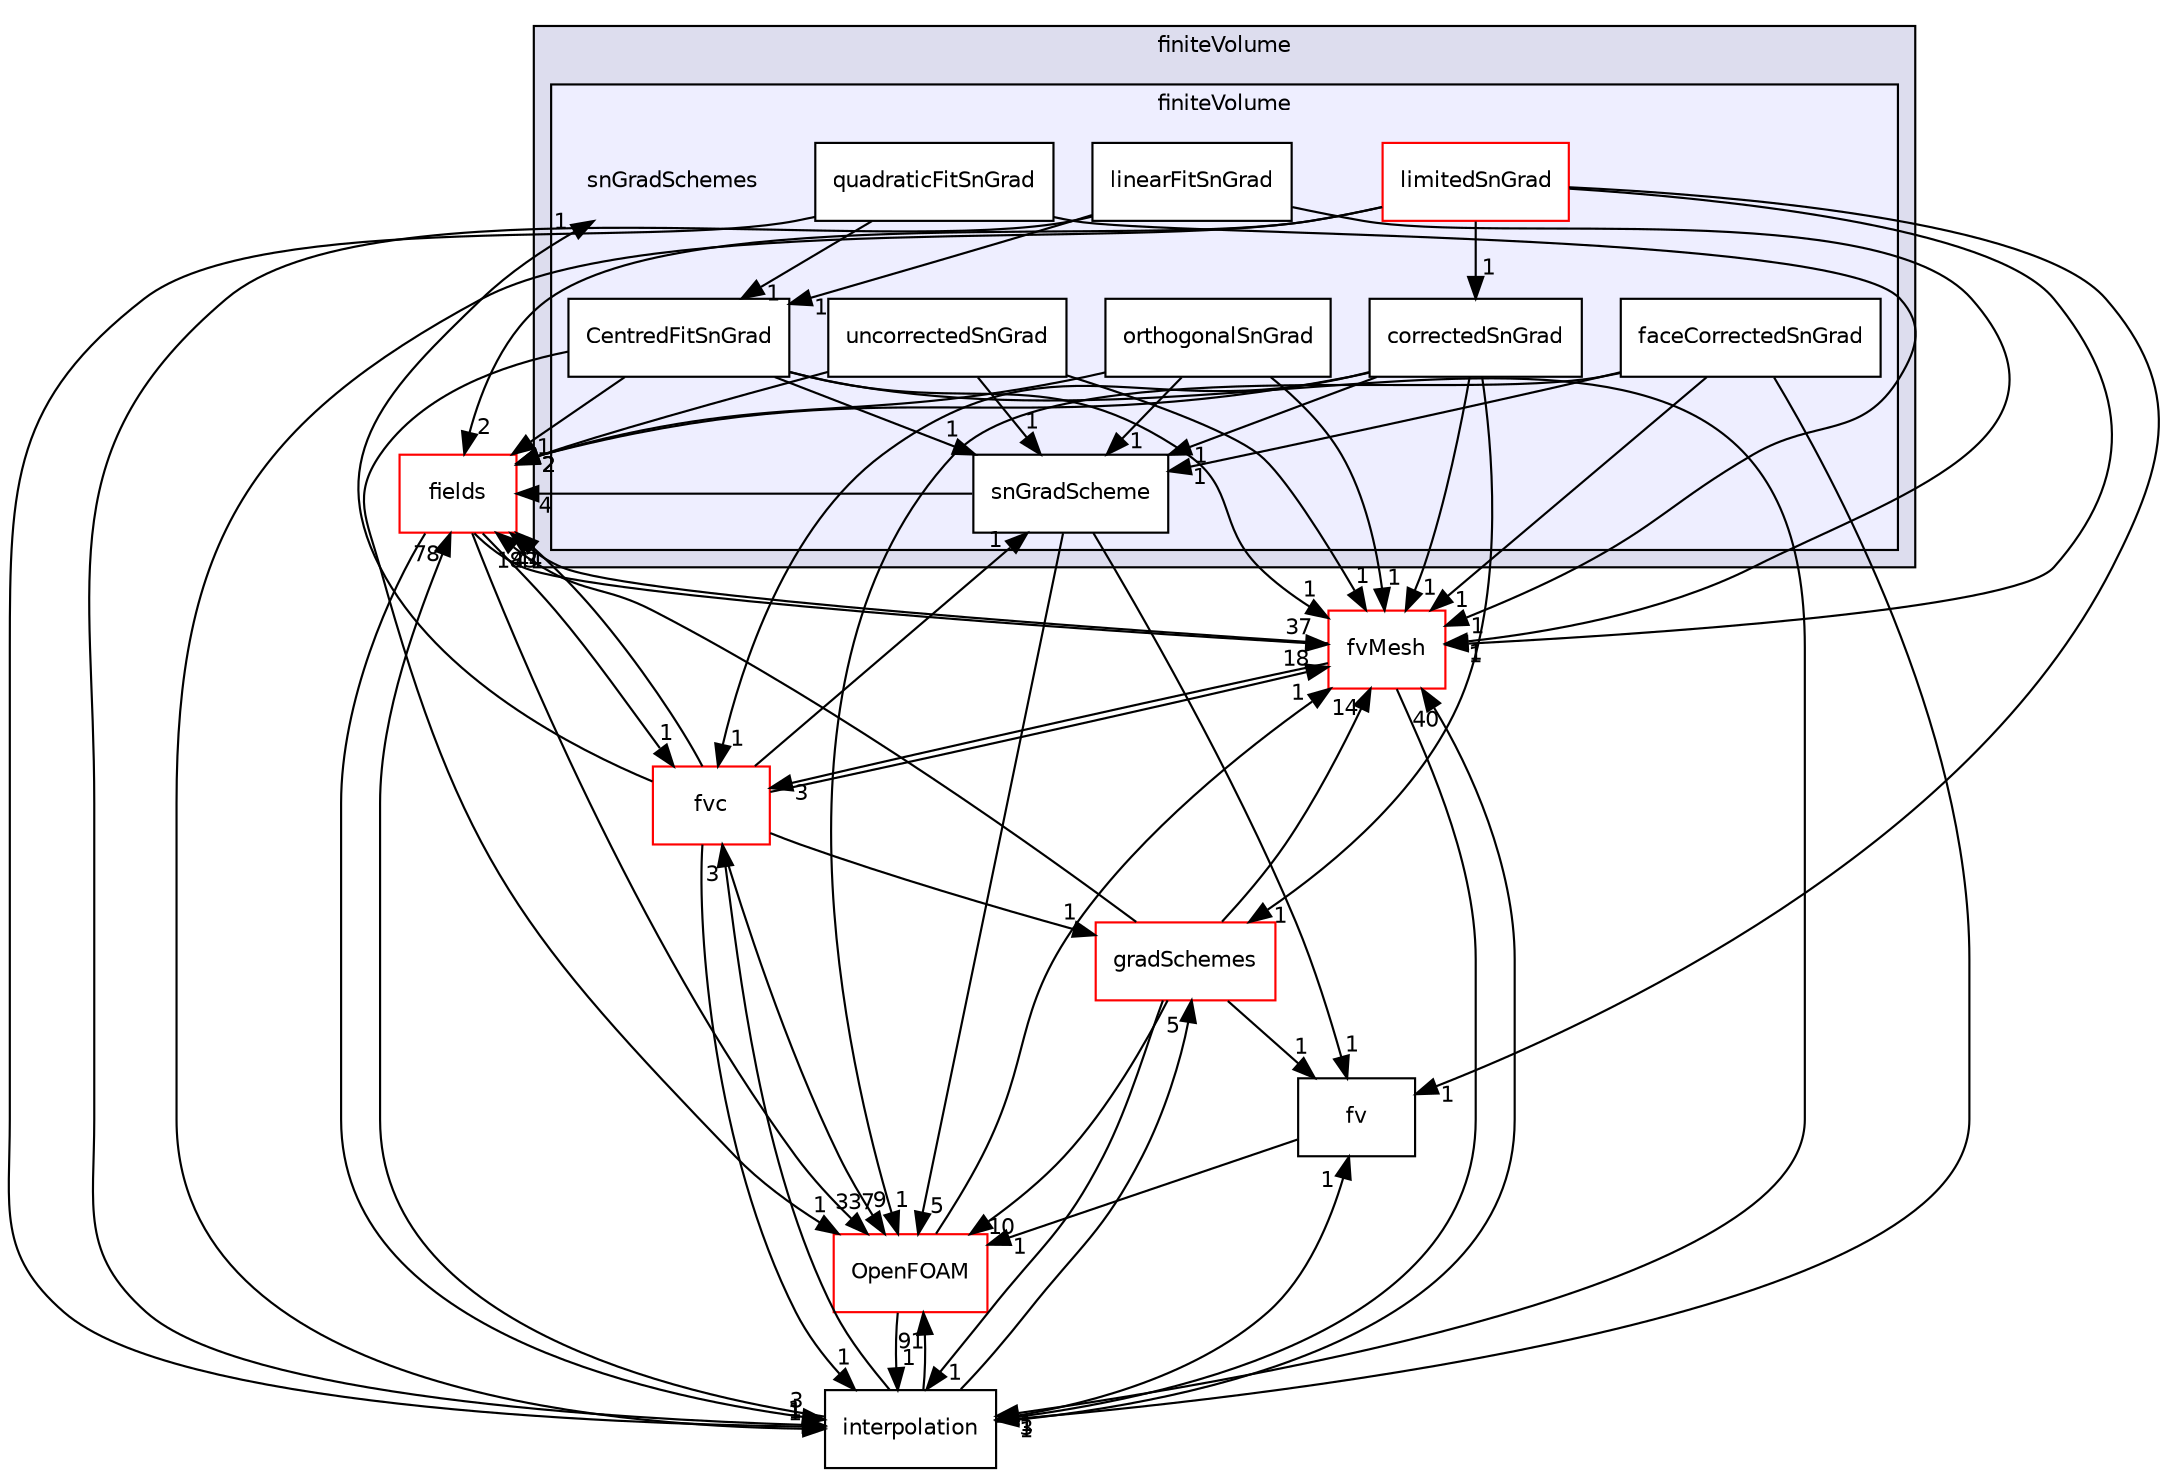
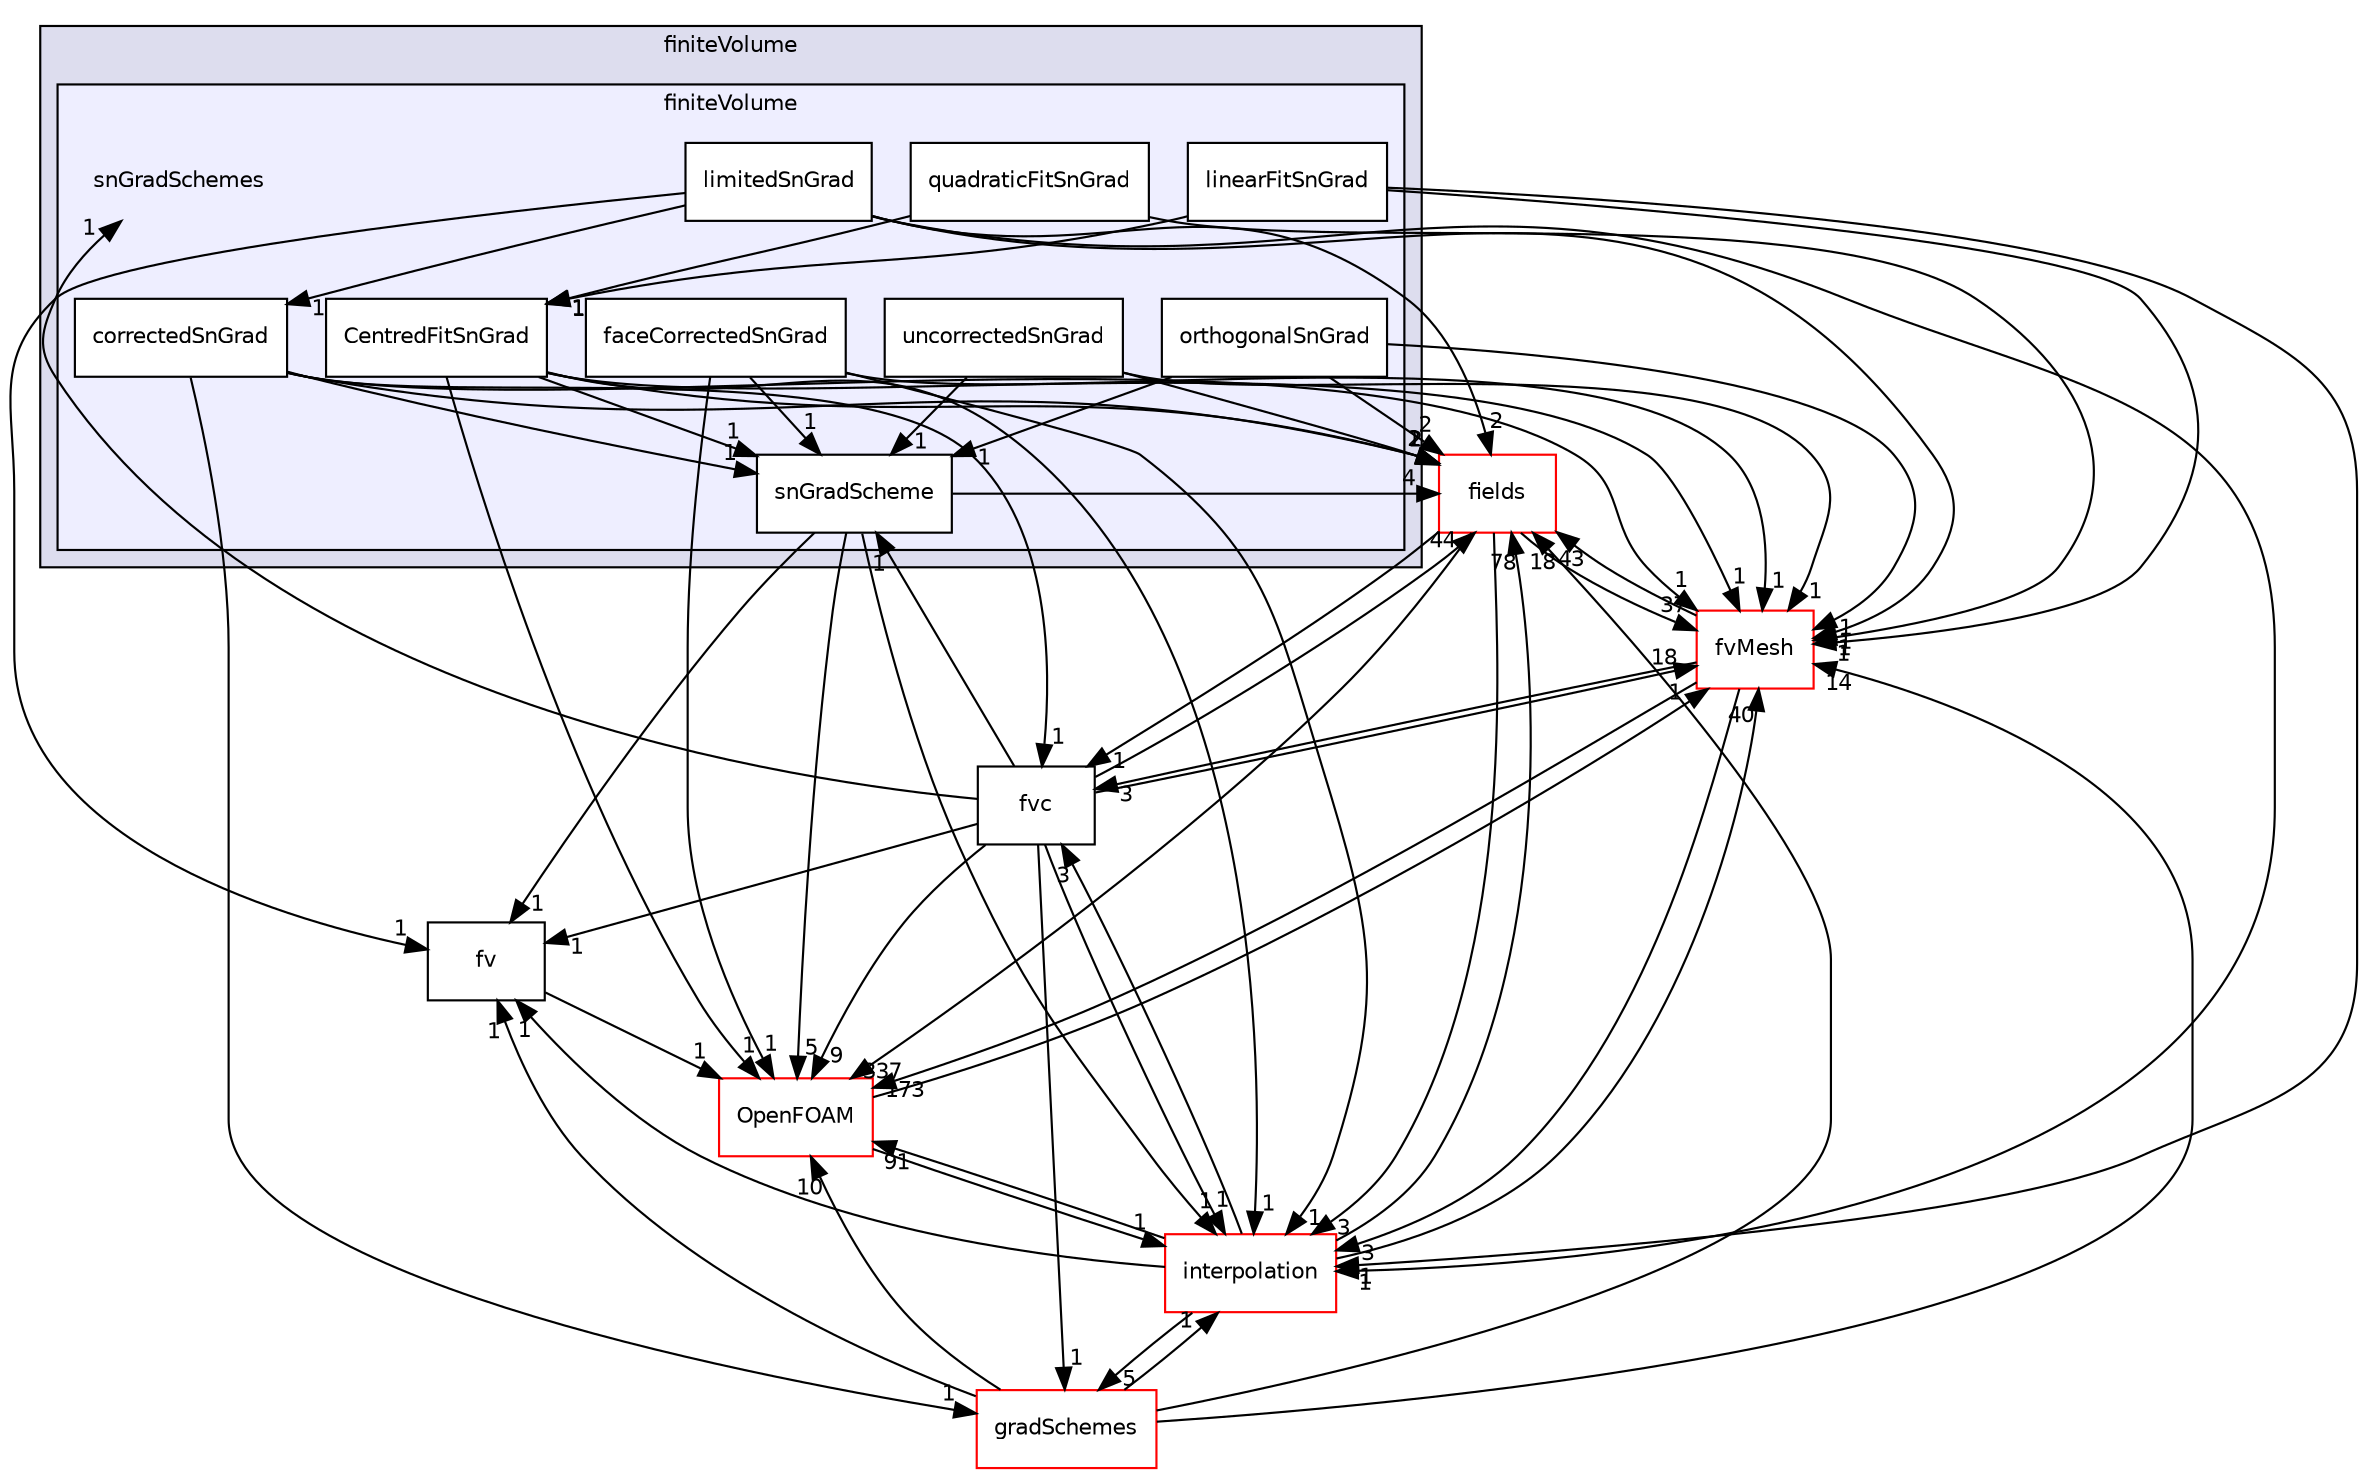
node "limitedSnGrad": color red -> black
node "fvc": color red -> black
edge "quadraticFitSnGrad" -> "interpolation": now "snGradScheme" -> "interpolation"
edge "fvc" -> "fv": added
edge "fvMesh" -> "OpenFOAM": added
node "interpolation": color black -> red
